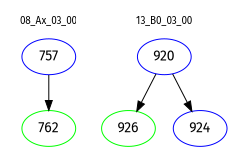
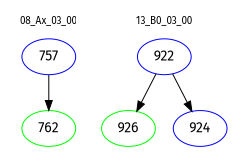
node "920": label "920" -> "922"
